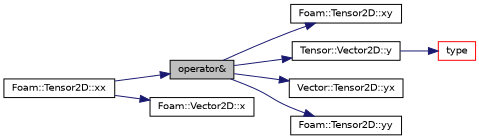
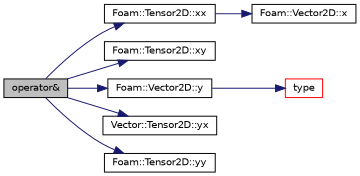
node "Tensor::Vector2D::y": label "Tensor::Vector2D::y" -> "Foam::Vector2D::y"
edge "Foam::Tensor2D::xx" -> "operator&": reversed
